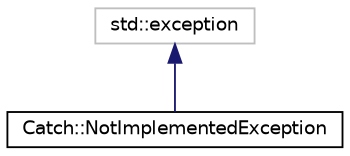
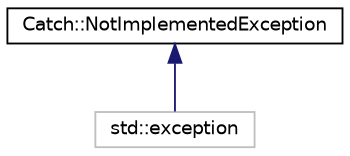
edge "Catch::NotImplementedException" -> "std::exception": reversed
